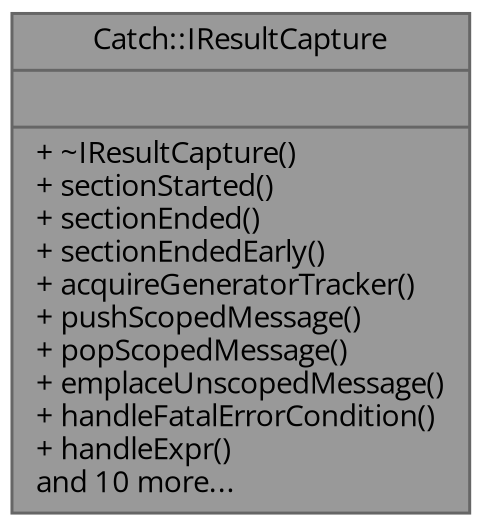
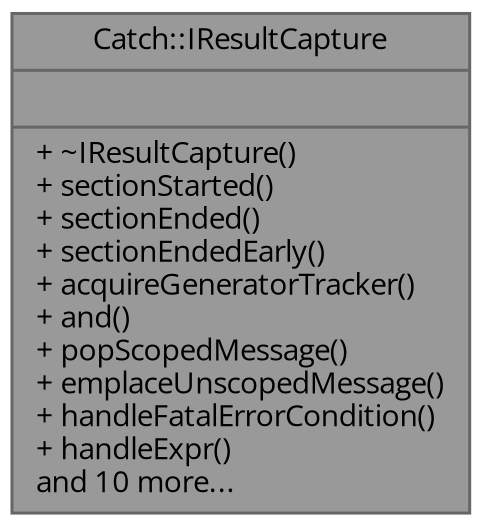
node "Catch::IResultCapture": text "+ pushScopedMessage()" -> "+ and()"
